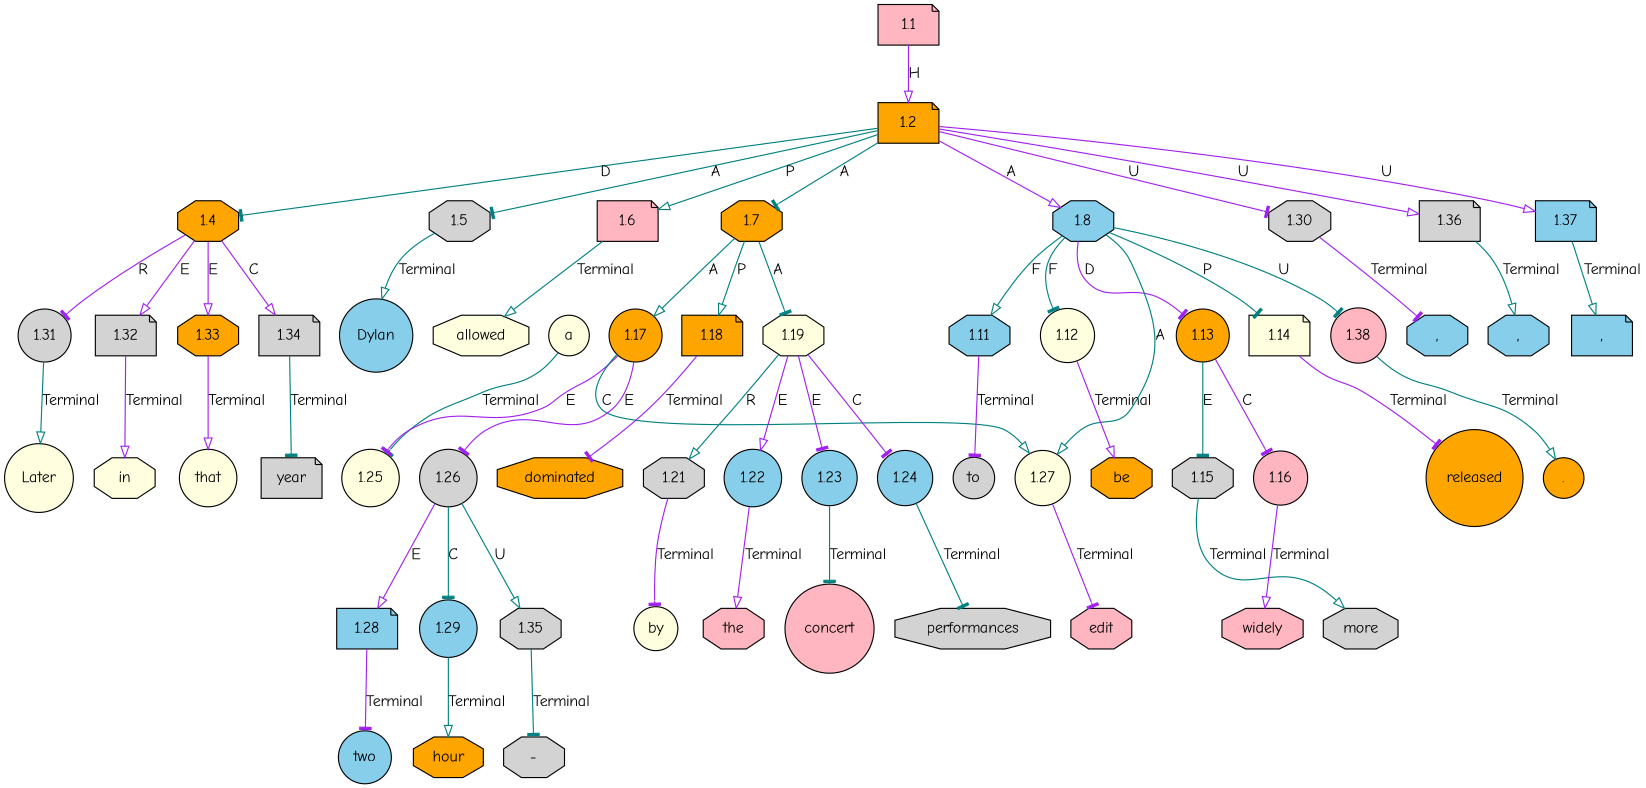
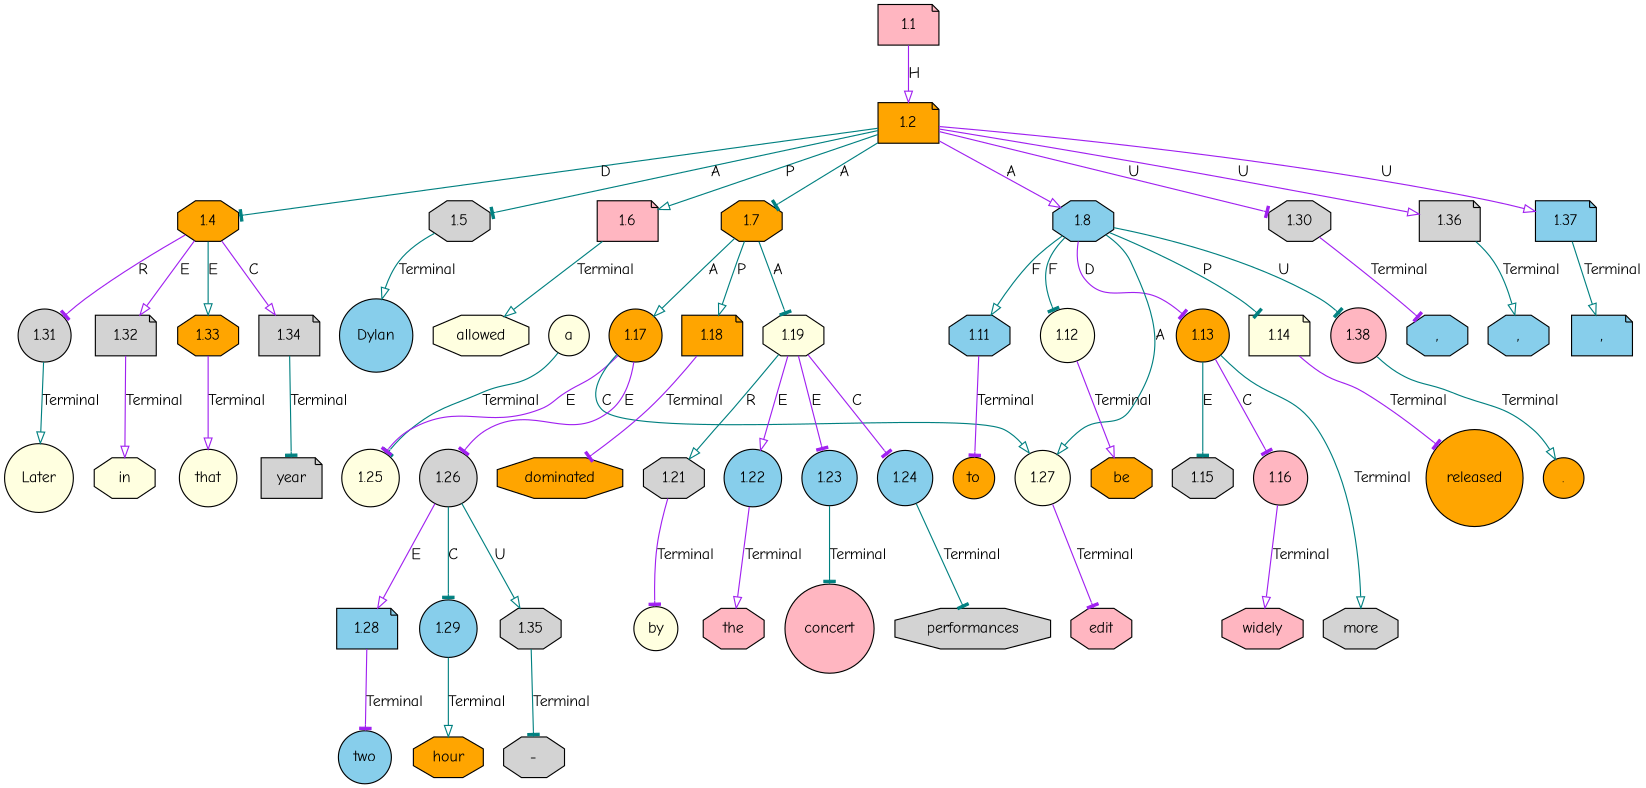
edge "1.4" -> "1.33": color purple -> teal
node "to": fillcolor lightgrey -> orange
edge "1.15" -> "more": now "1.13" -> "more"
